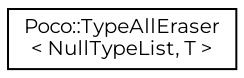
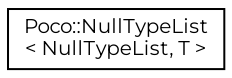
node "Poco::TypeAllEraser < NullTypeList, T >": label "Poco::TypeAllEraser < NullTypeList, T >" -> "Poco::NullTypeList < NullTypeList, T >"
